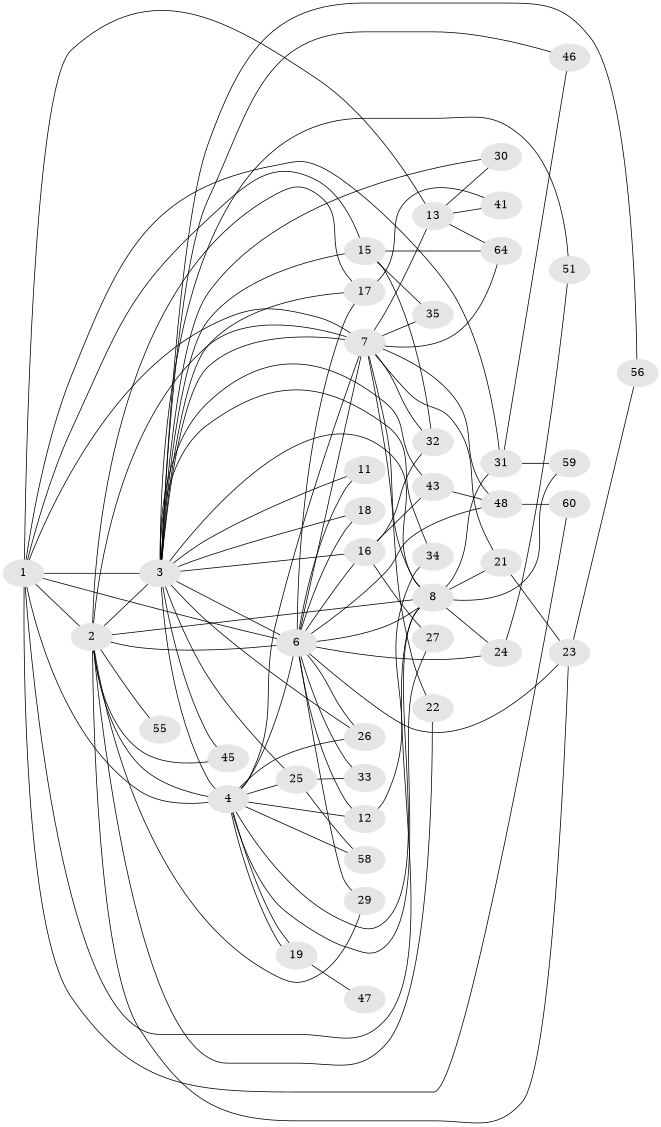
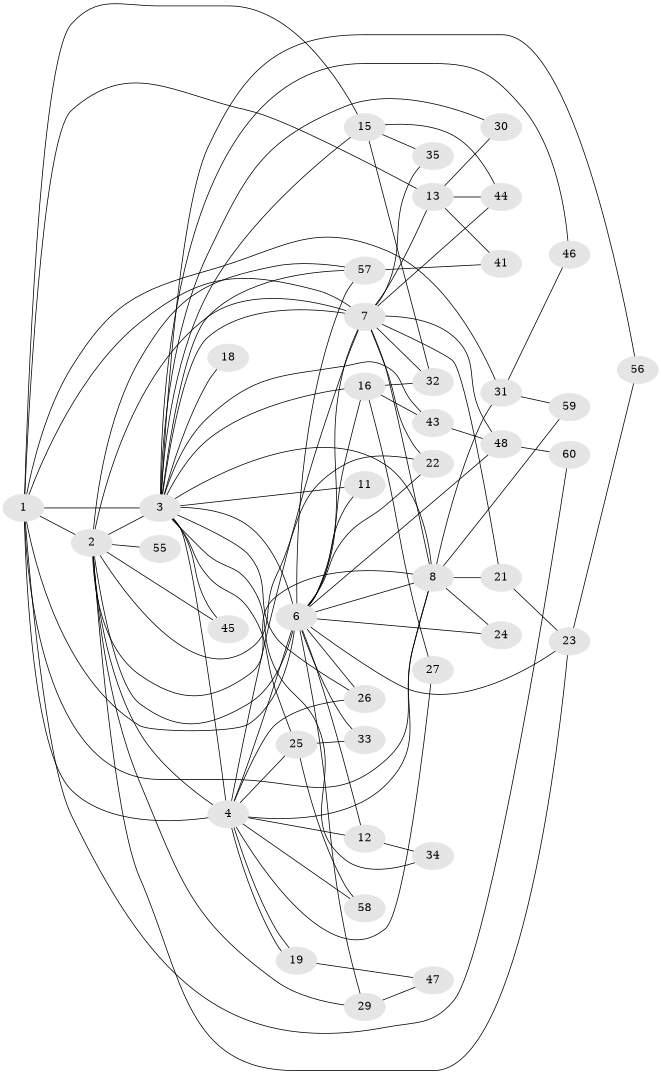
node "64": label "64" -> "44"
node "51": removed
node "17": label "17" -> "57"
edge "18" -- "6": now "22" -- "6"
edge "47" -- "29": added
